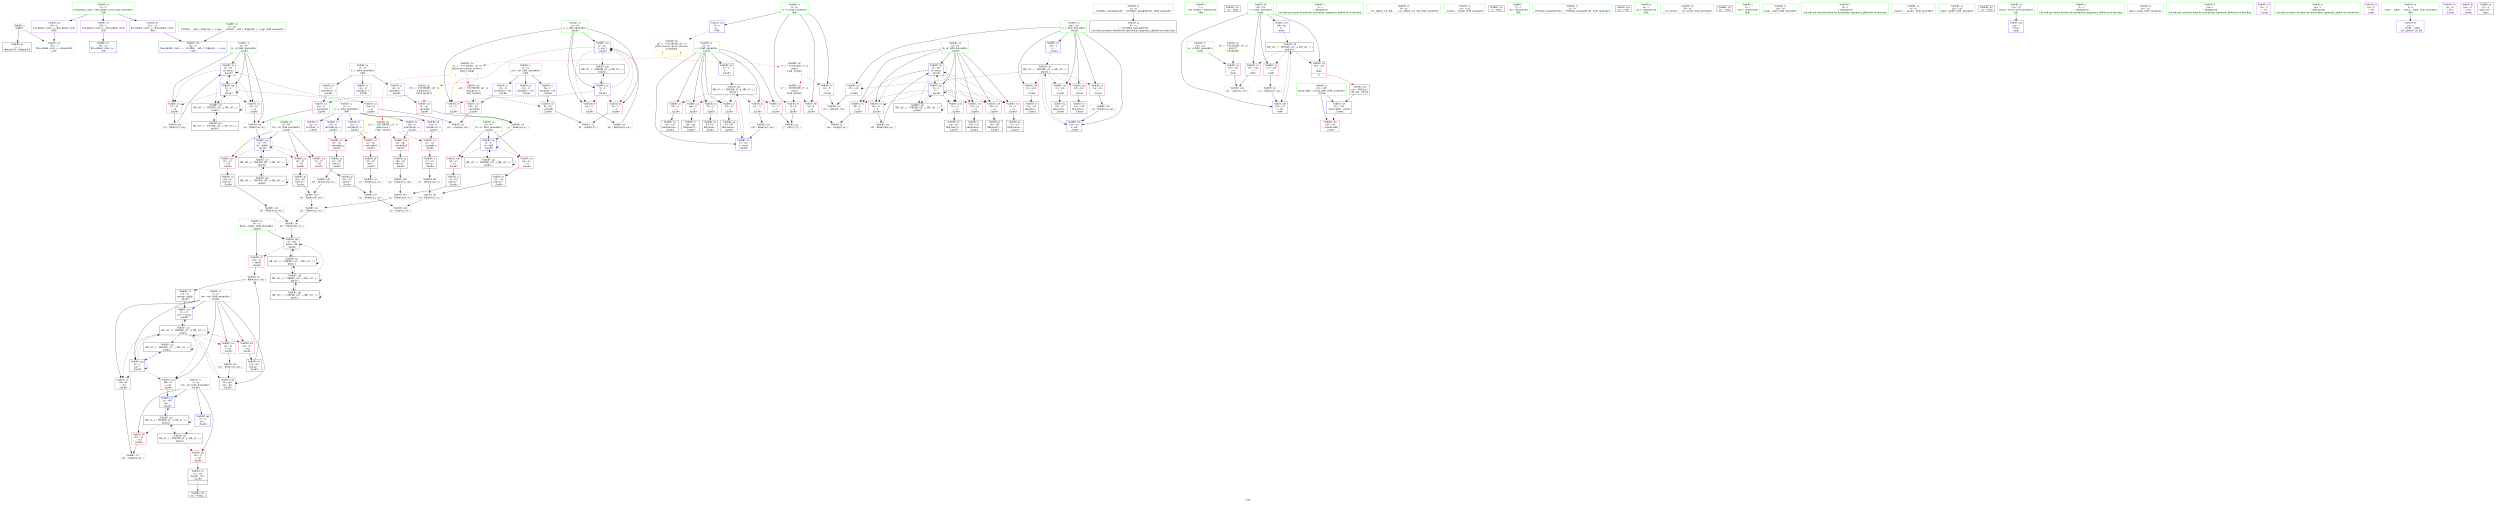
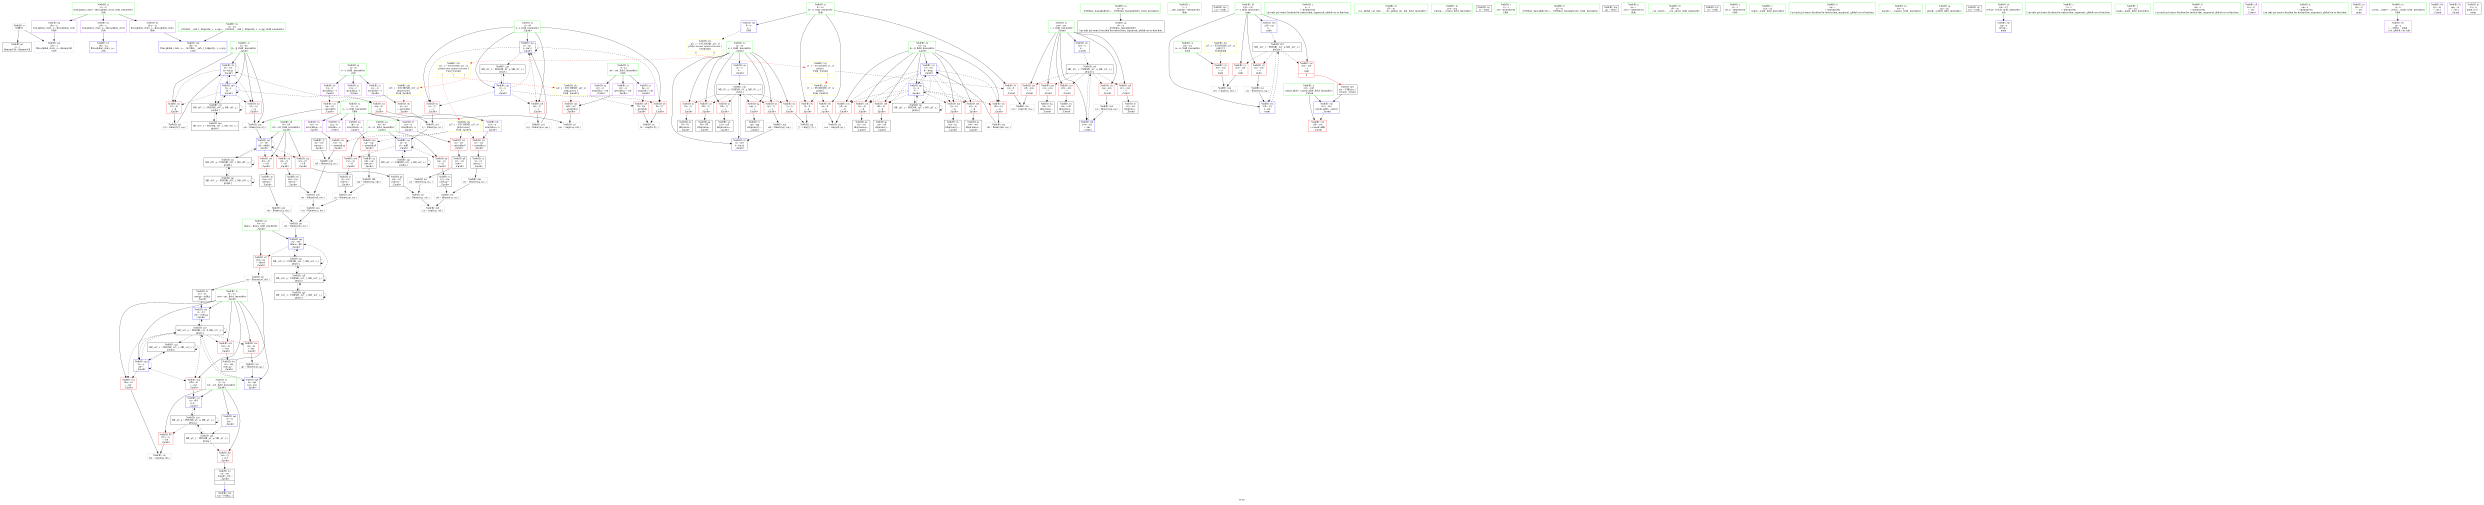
edge "NodeID: 125" -> "NodeID: 57": now "NodeID: 125" -> "NodeID: 198"
